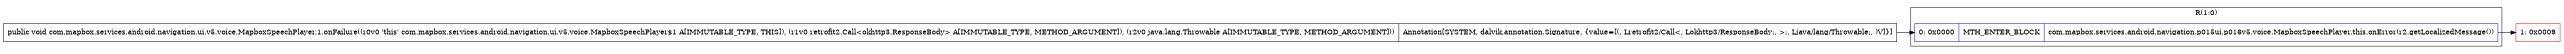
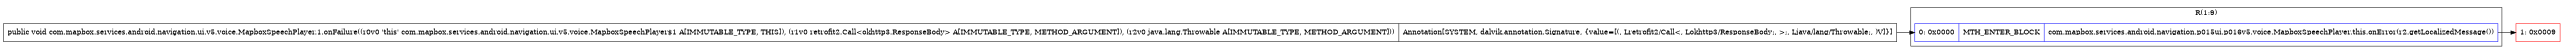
cluster "R(1:0)": label "R(1:0)" -> "R(1:9)"
